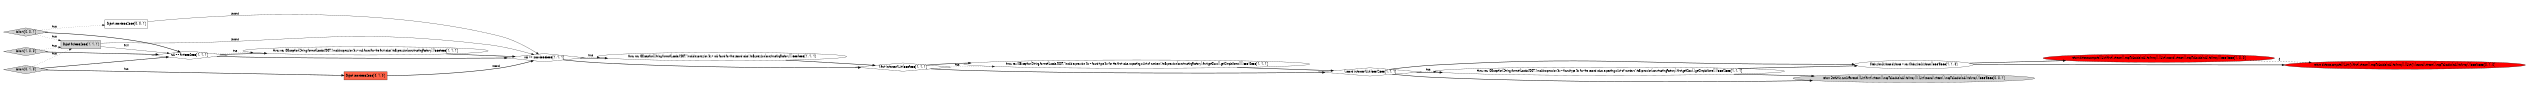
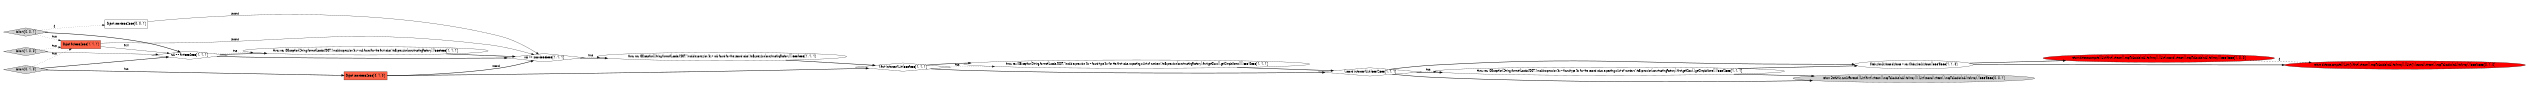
edge "doWork['0', '0', '1']" -> "Object second@@@2@@@['0', '0', '1']": label "true" -> "0"
node "Object first@@@2@@@['1', '1', '1']": fillcolor lightgray -> tomato
edge "doWork['1', '0', '0']" -> "null == first@@@3@@@['1', '1', '1']": style bold -> solid
edge "null == second@@@6@@@['1', '1', '1']" -> "!(first instanceof List)@@@9@@@['1', '1', '1']": now "Object second@@@2@@@['0', '1', '0']" -> "!(first instanceof List)@@@9@@@['1', '1', '1']"
